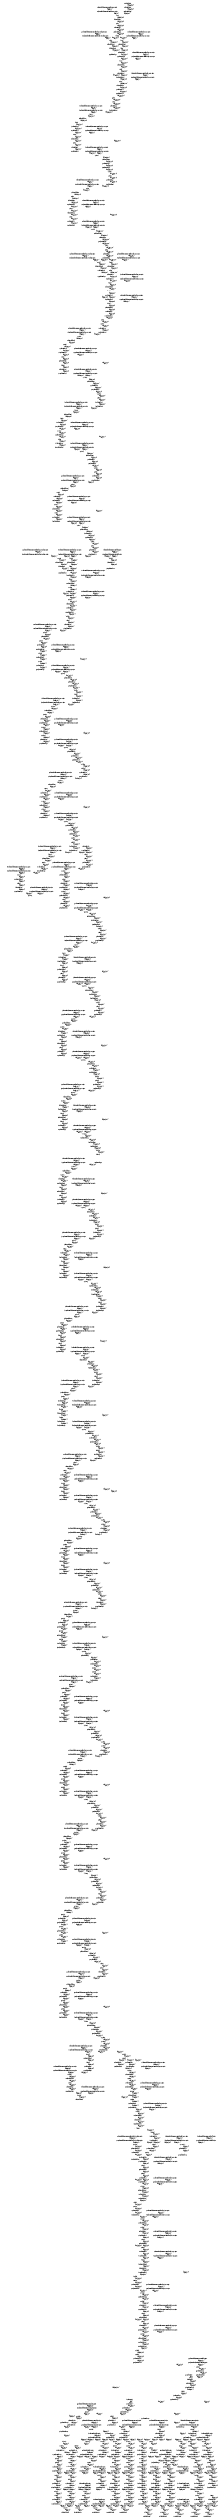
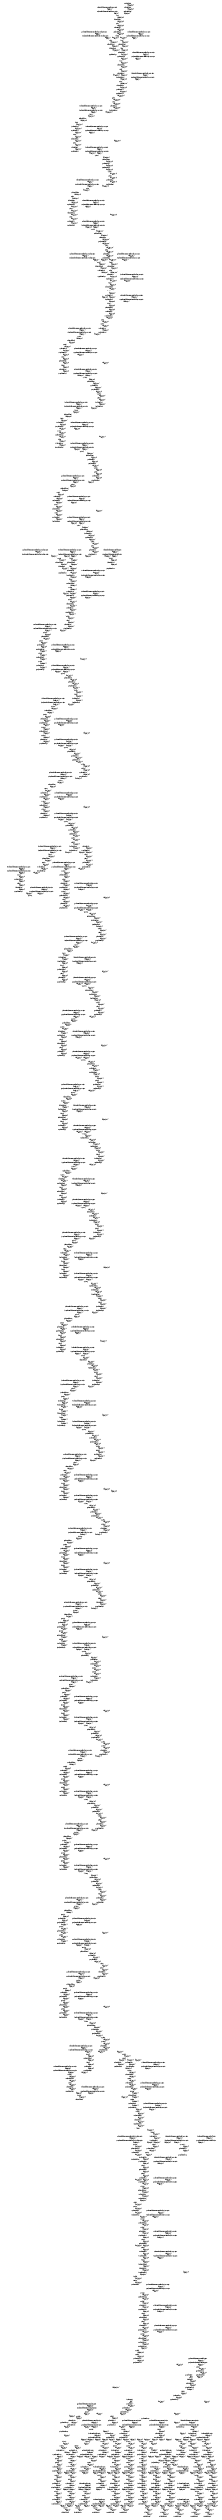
node "410 QuantizeLinear_832_1": added
node "801 DequantizeLinear_994_1": removed
node "939 Conv_379": added
